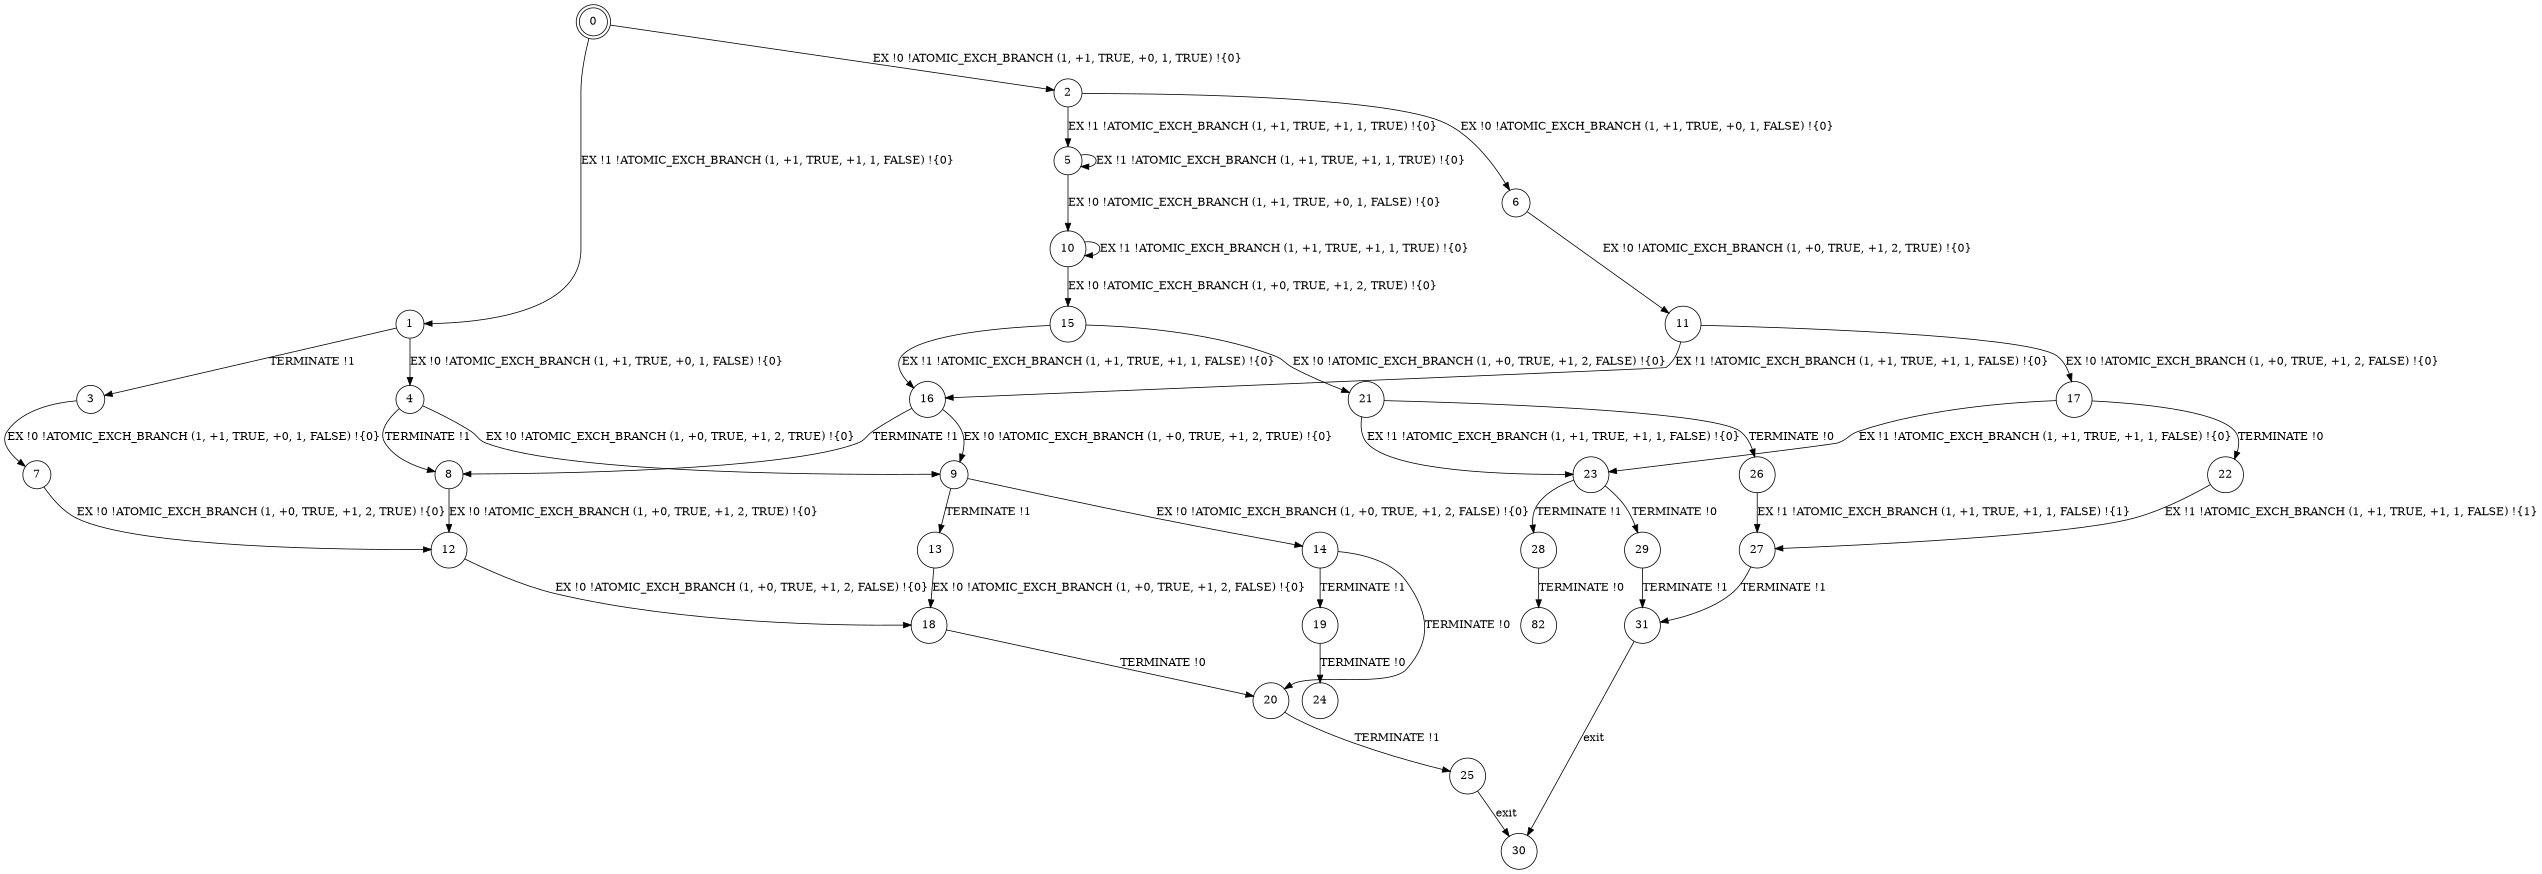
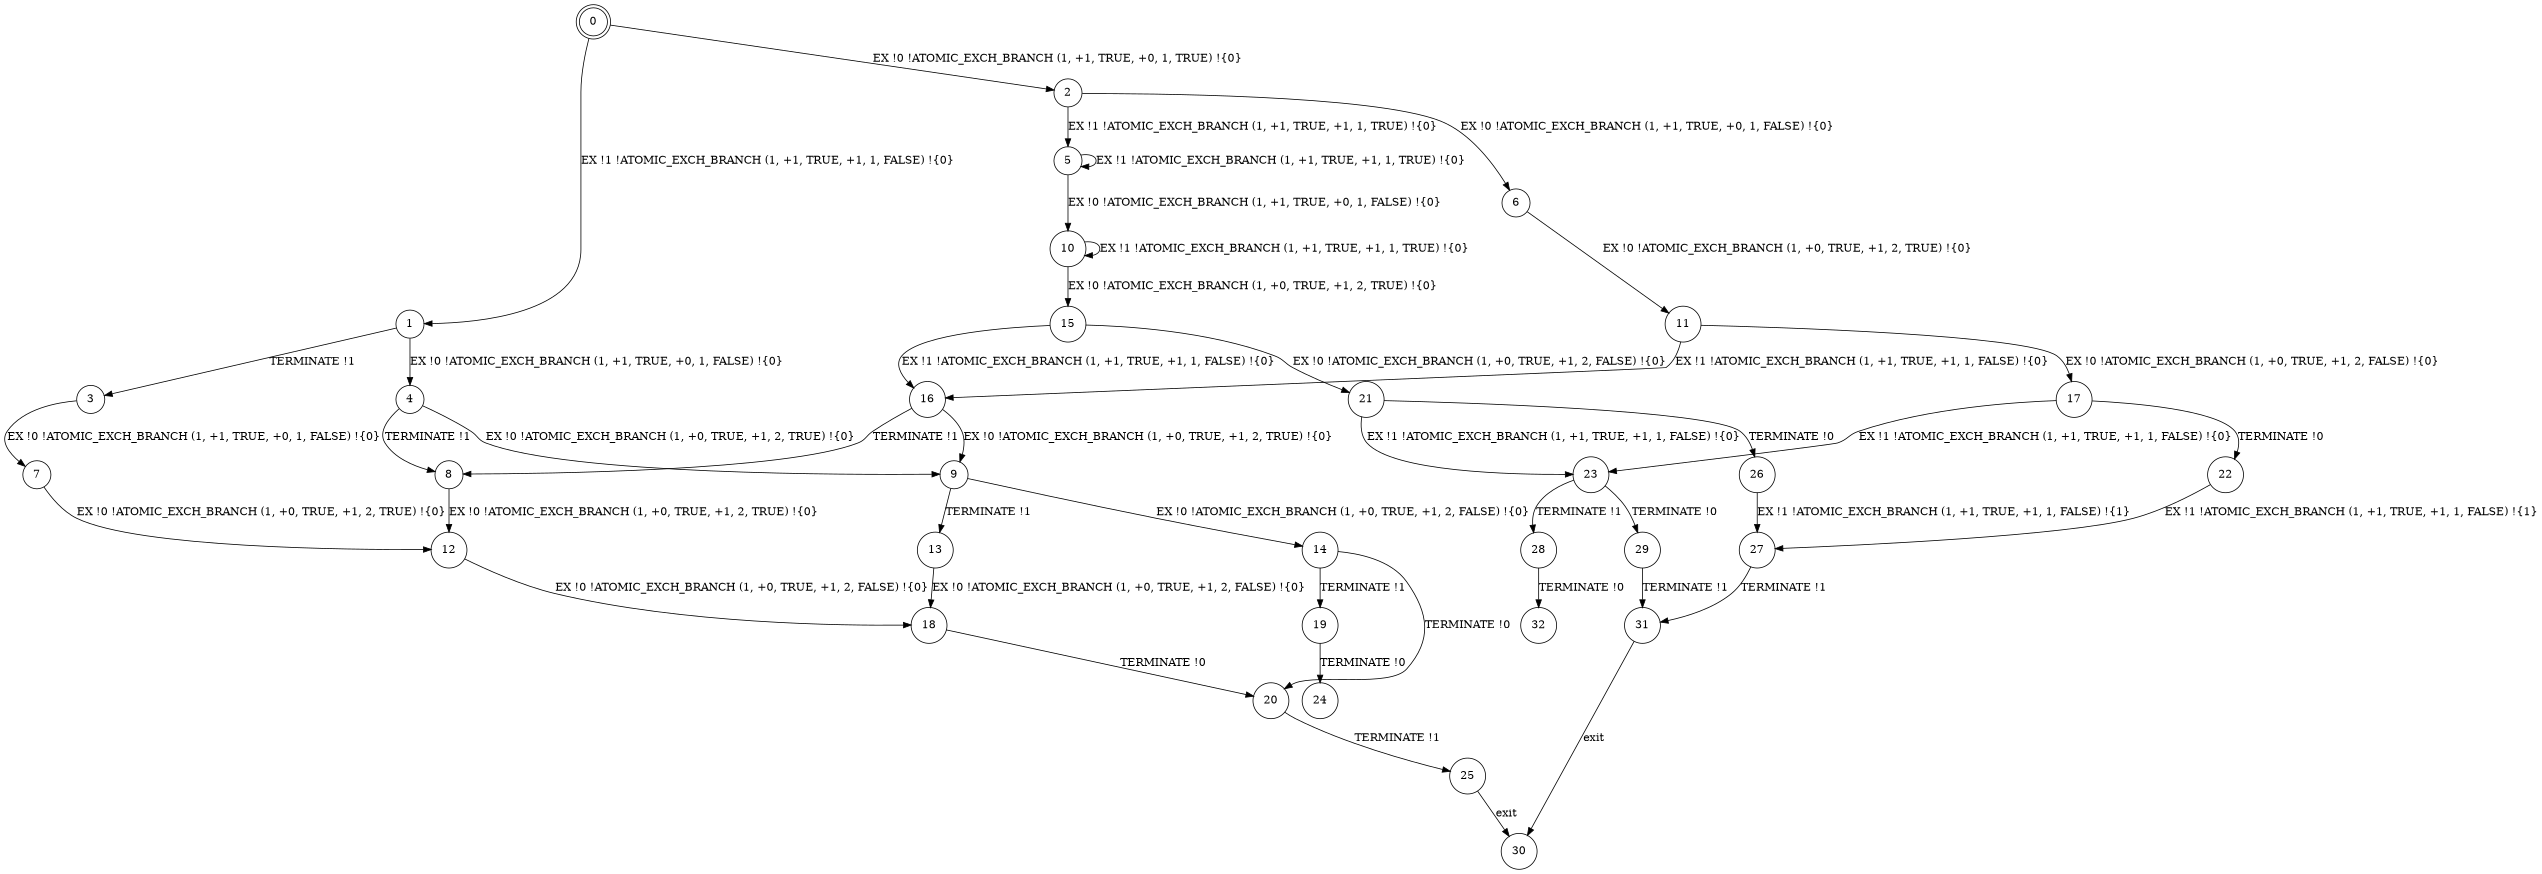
node "82": label "82" -> "32"
